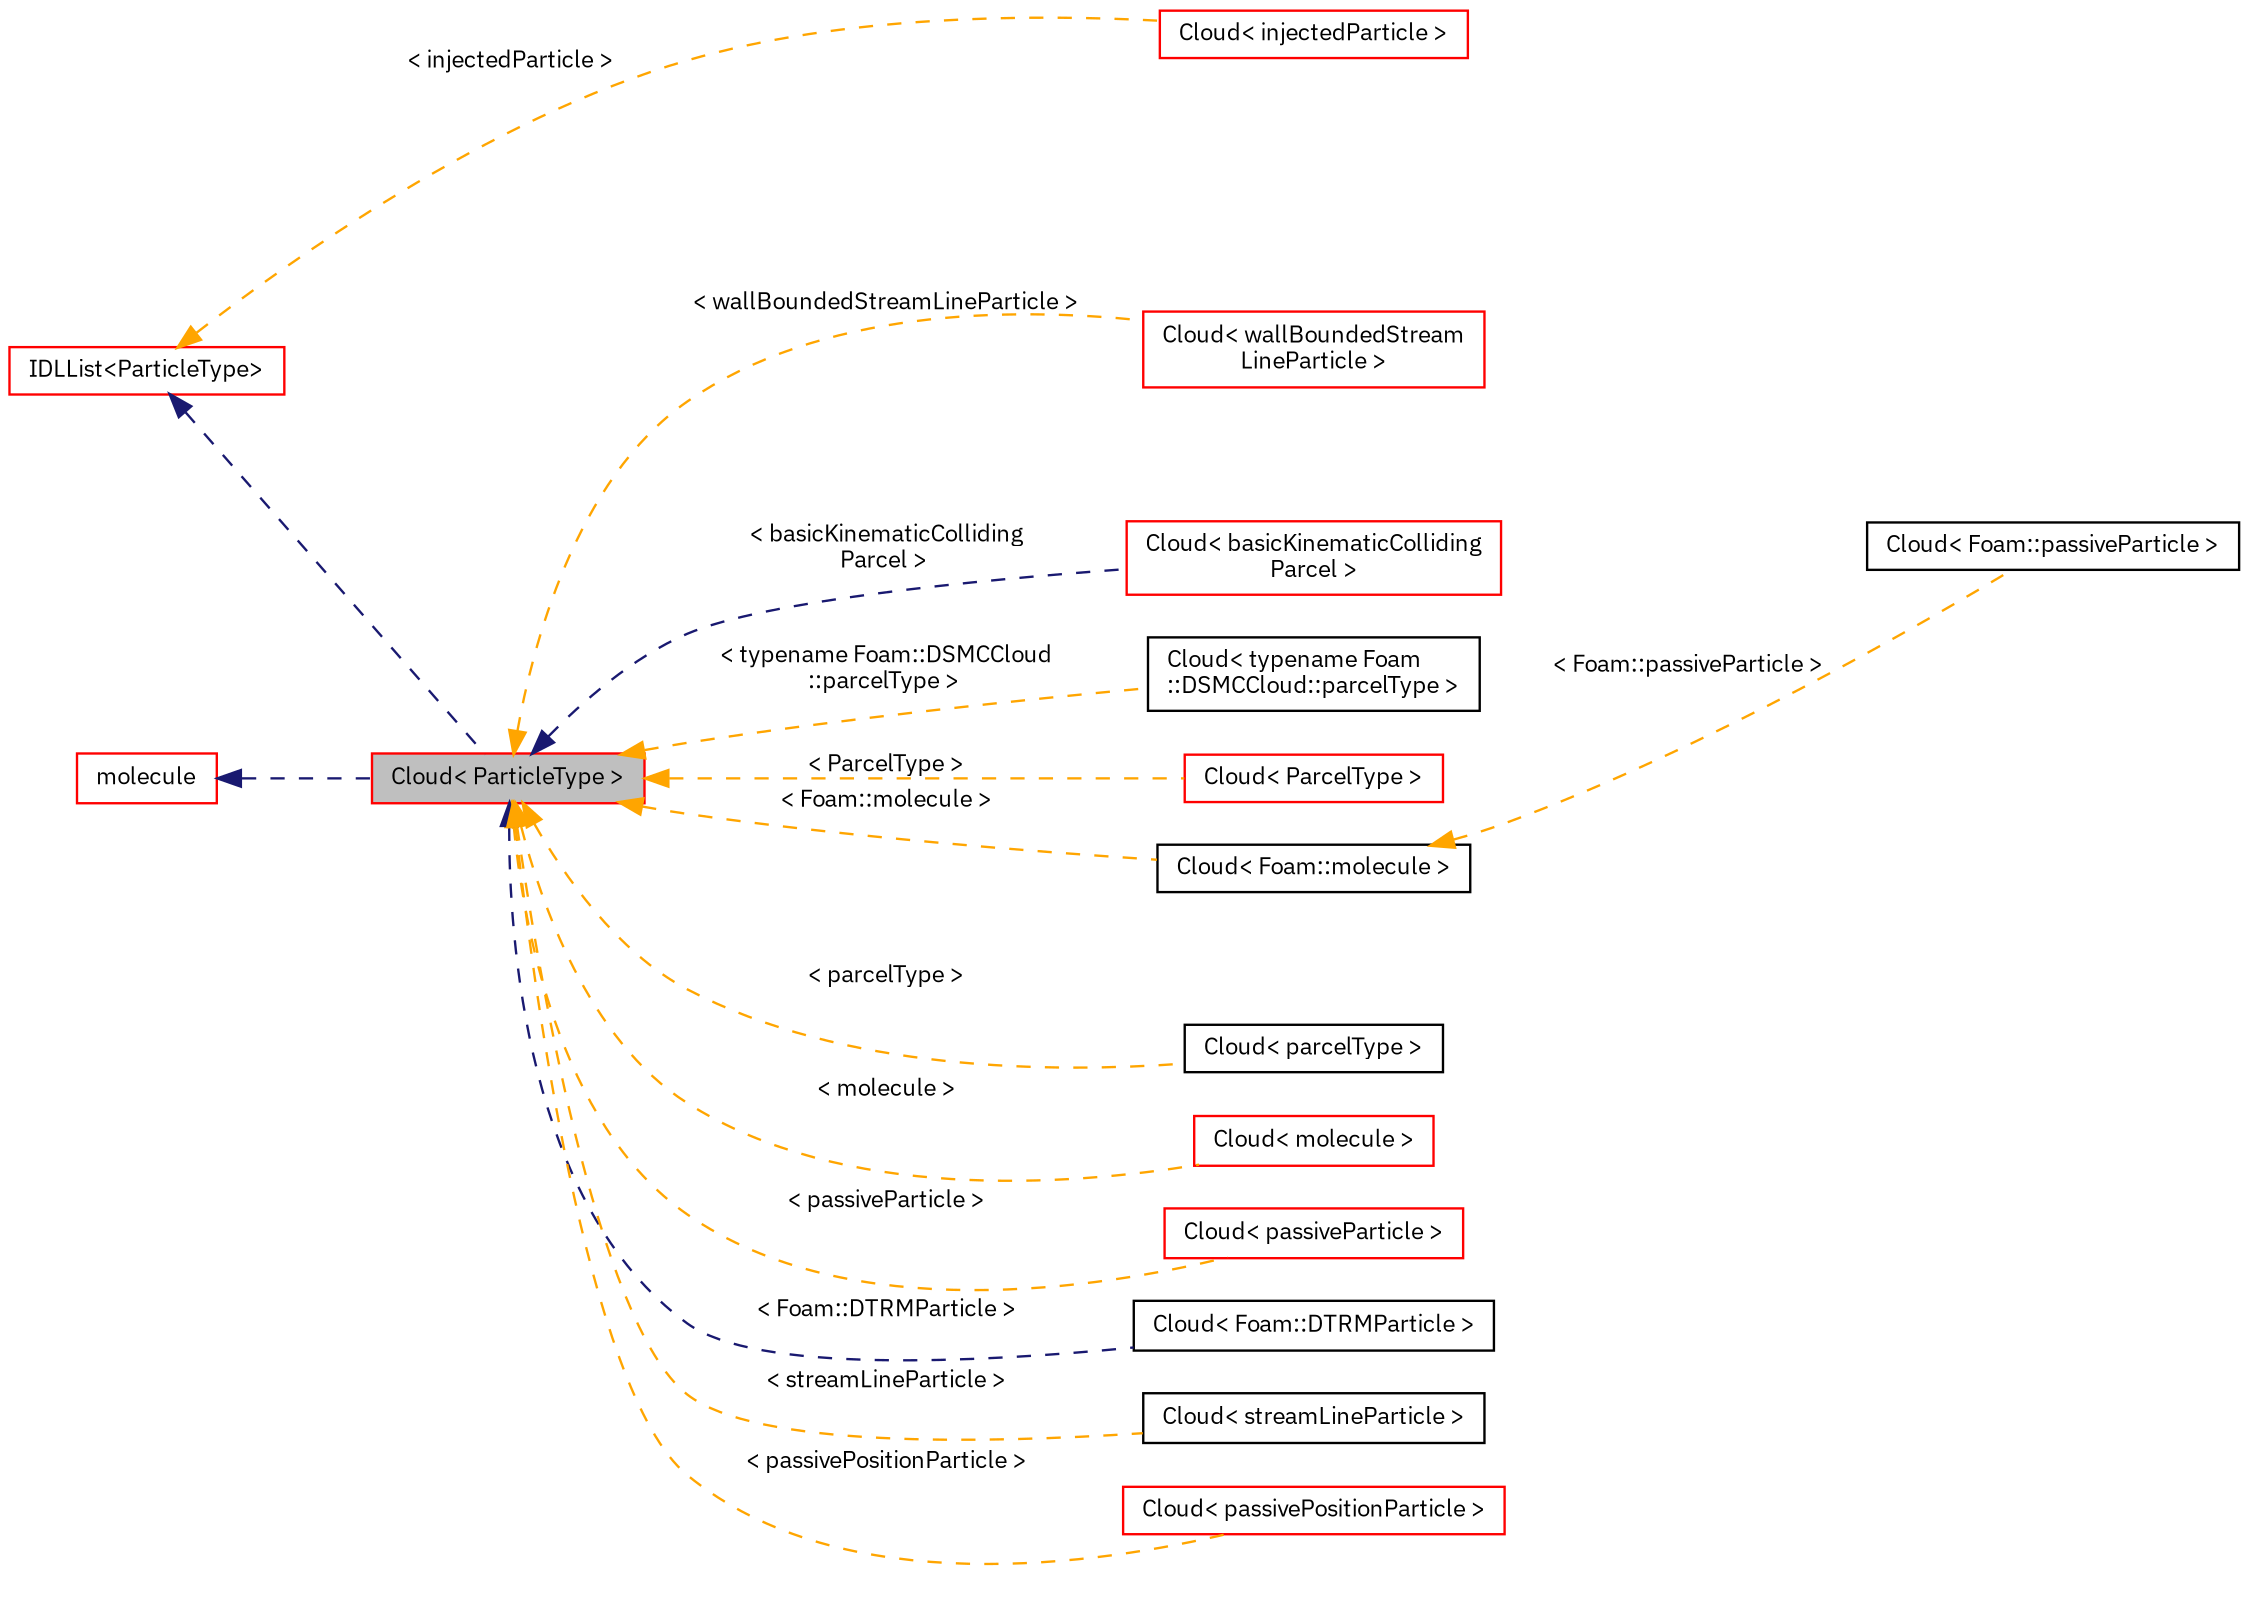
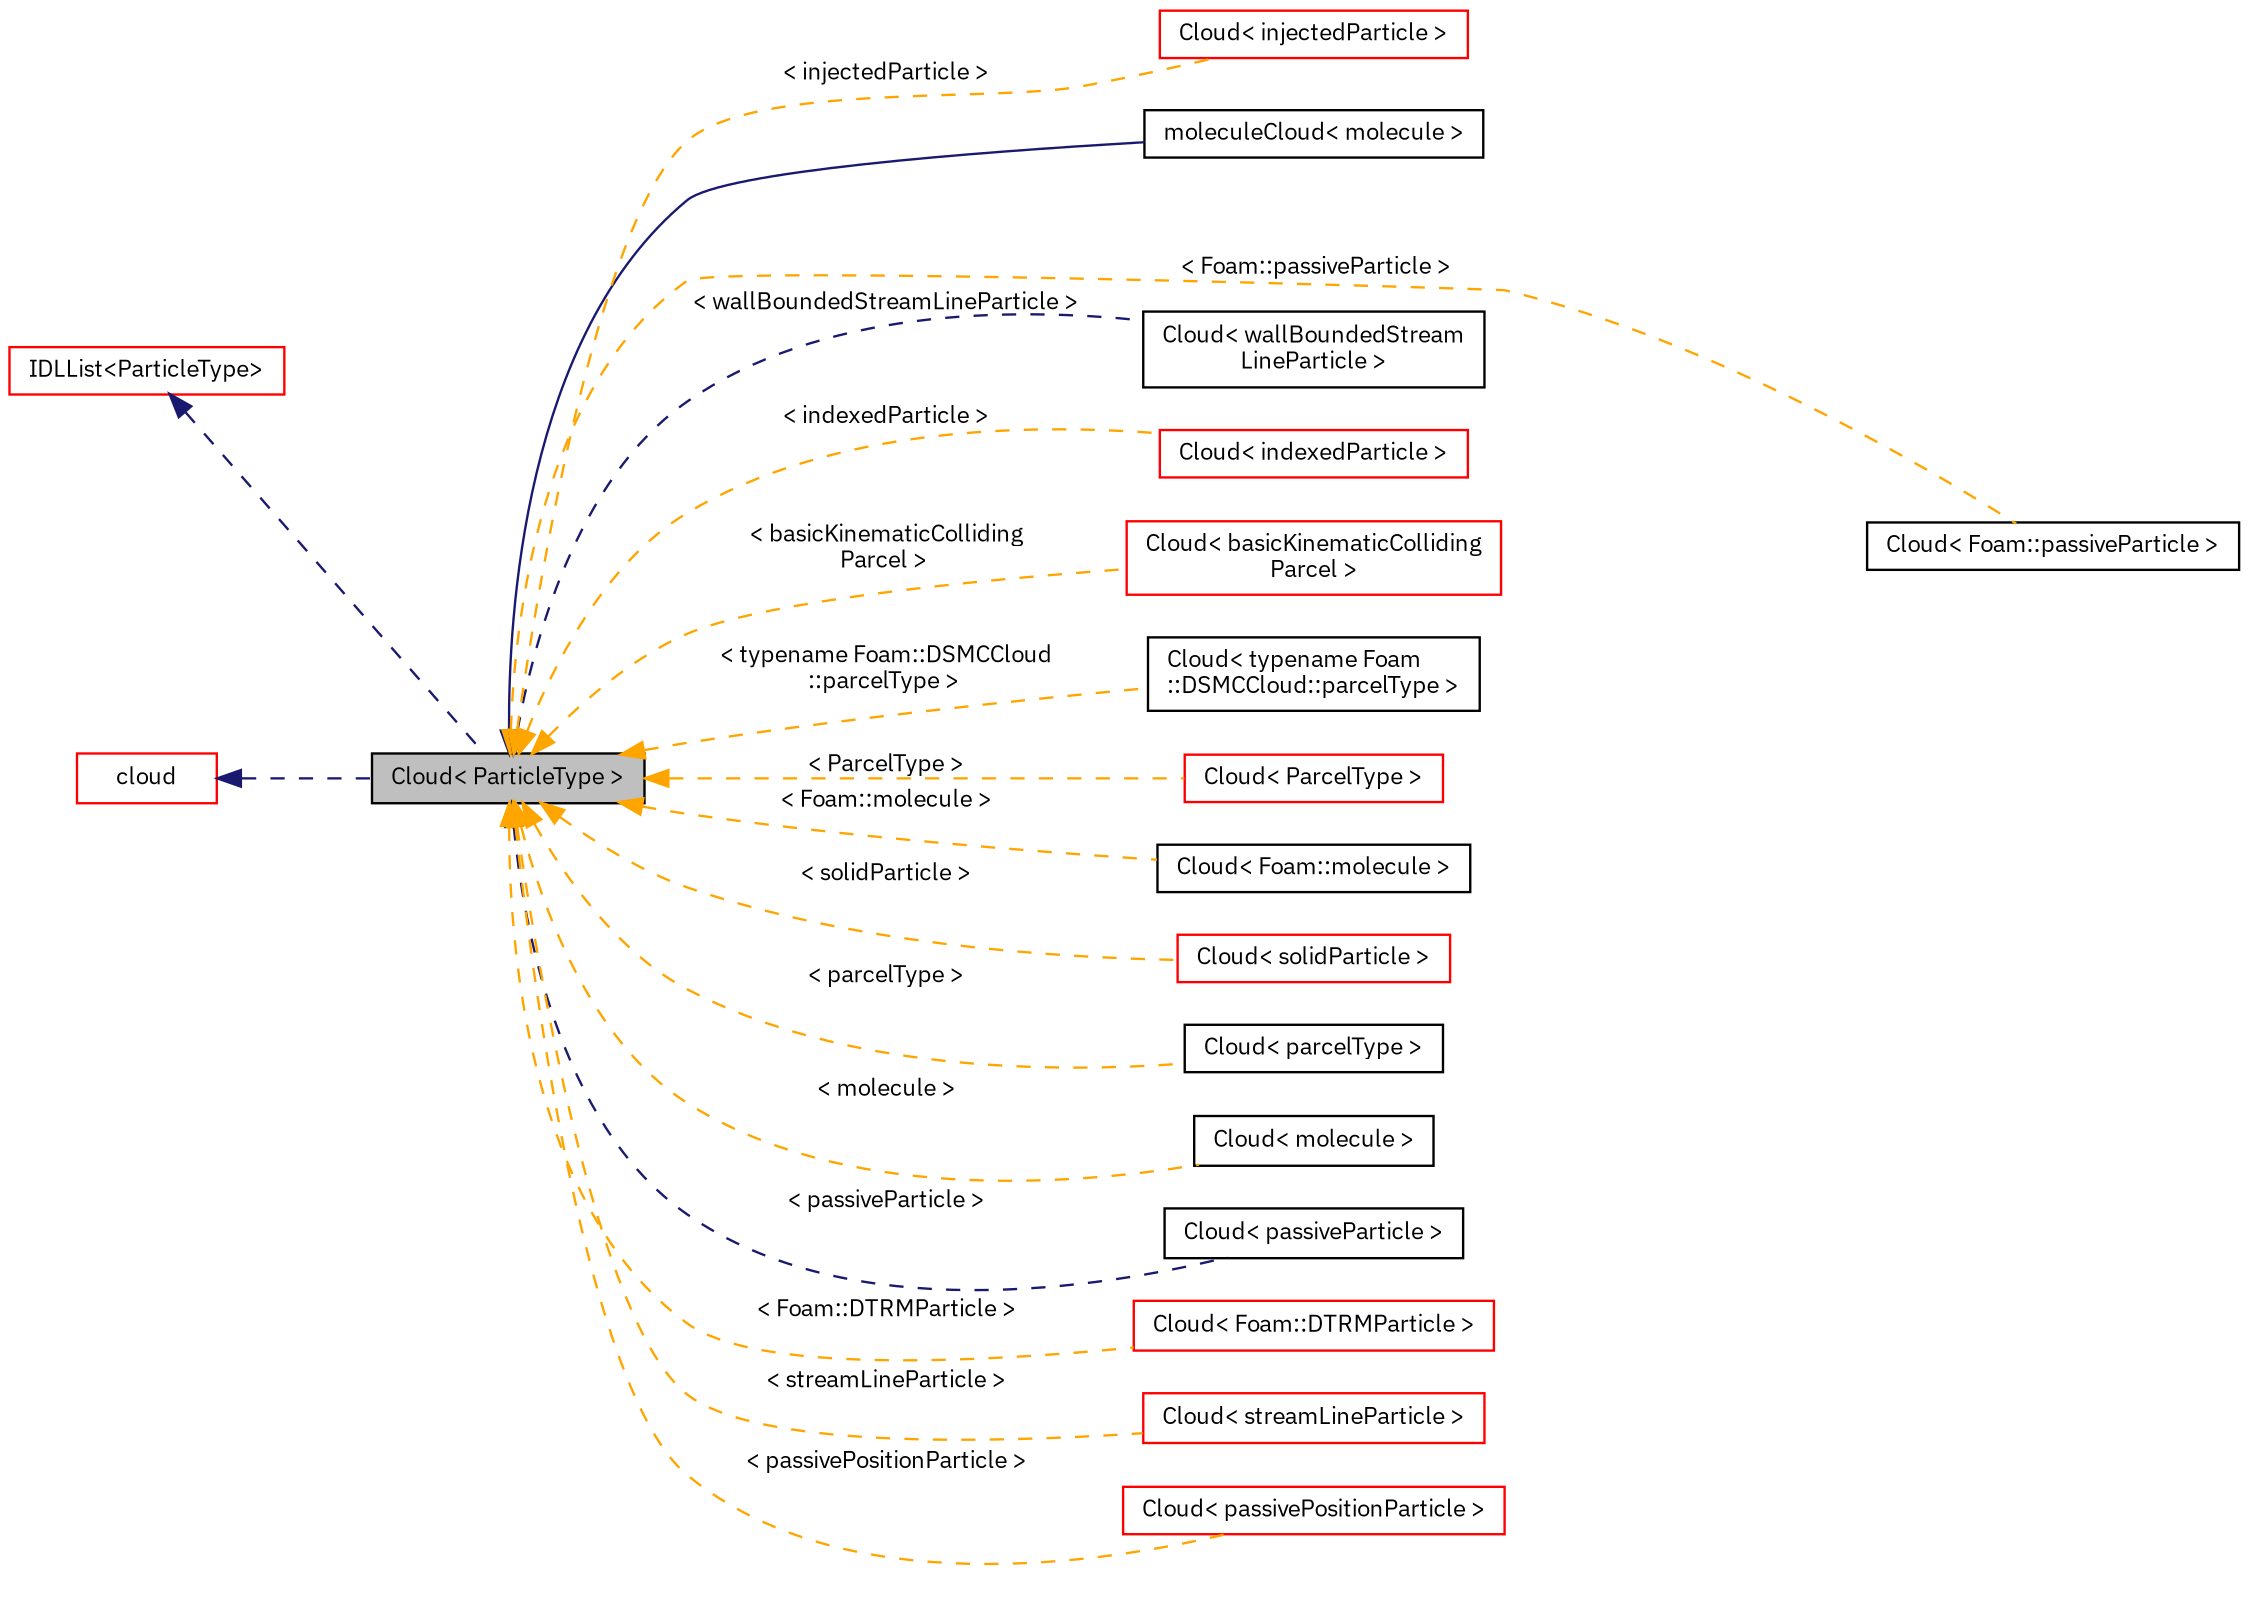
edge "Cloud< injectedParticle >" -> "IDLList<ParticleType>": now "Cloud< injectedParticle >" -> "Cloud< ParticleType >"
node "moleculeCloud< molecule >": added
node "Cloud< wallBoundedStream LineParticle >": color red -> black
edge "Cloud< wallBoundedStream LineParticle >" -> "Cloud< ParticleType >": color orange -> midnightblue
node "Cloud< indexedParticle >": added
edge "Cloud< basicKinematicColliding Parcel >" -> "Cloud< ParticleType >": color midnightblue -> orange
edge "Cloud< Foam::passiveParticle >" -> "Cloud< Foam::molecule >": now "Cloud< Foam::passiveParticle >" -> "Cloud< ParticleType >"
node "molecule": label "molecule" -> "cloud"
node "Cloud< ParticleType >": color red -> black
node "Cloud< solidParticle >": added
node "Cloud< molecule >": color red -> black
node "Cloud< passiveParticle >": color red -> black
edge "Cloud< passiveParticle >" -> "Cloud< ParticleType >": color orange -> midnightblue
edge "Cloud< Foam::DTRMParticle >" -> "Cloud< ParticleType >": color midnightblue -> orange
node "Cloud< Foam::DTRMParticle >": color black -> red
node "Cloud< streamLineParticle >": color black -> red
